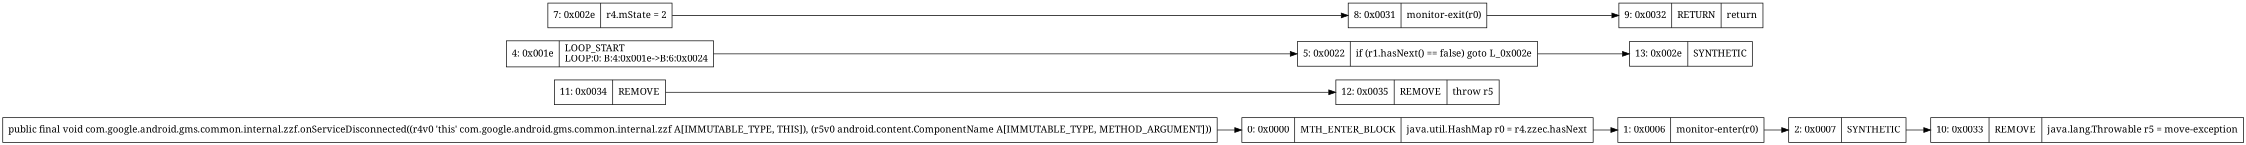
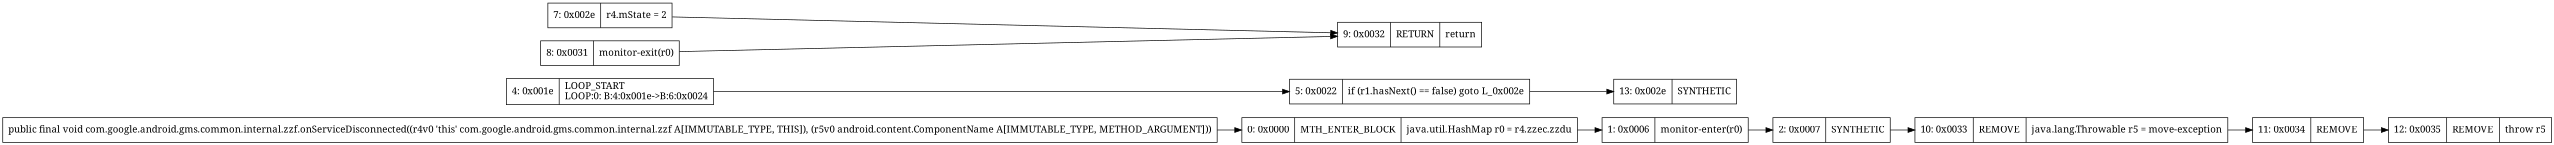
edge "7: 0x002e" -> "8: 0x0031": now "7: 0x002e" -> "9: 0x0032"
node "0: 0x0000": text "java.util.HashMap r0 = r4.zzec.hasNext" -> "java.util.HashMap r0 = r4.zzec.zzdu"
edge "10: 0x0033" -> "11: 0x0034": added
